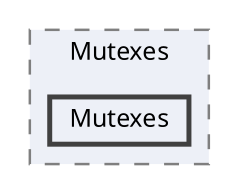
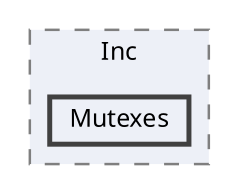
cluster "Mutexes": label "Mutexes" -> "Inc"
